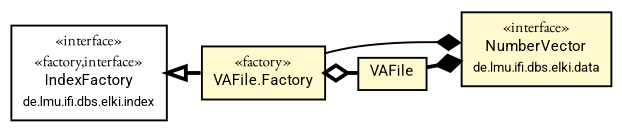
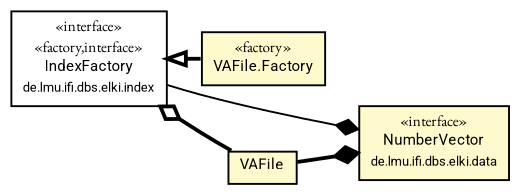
edge "VAFile.Factory" -> "NumberVector": now "IndexFactory" -> "NumberVector"
edge "VAFile" -> "VAFile.Factory": now "VAFile" -> "IndexFactory"
